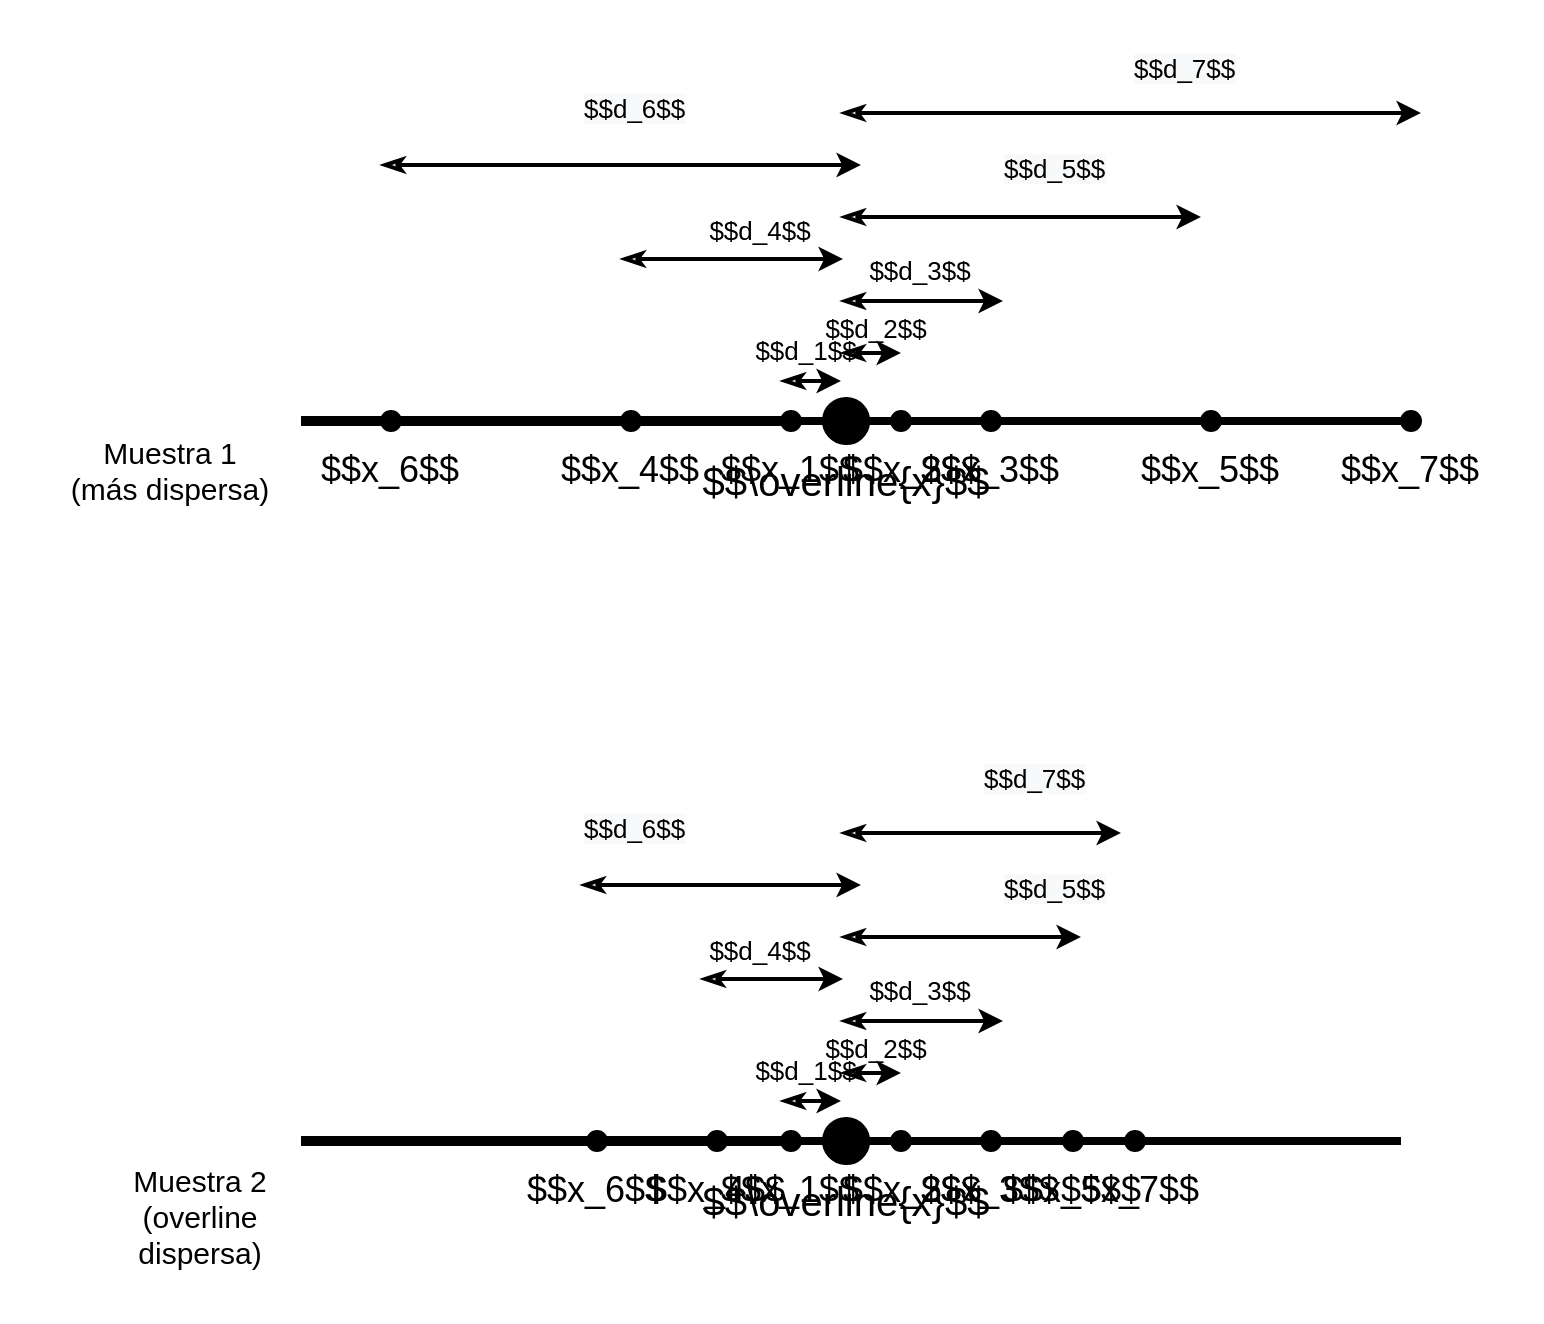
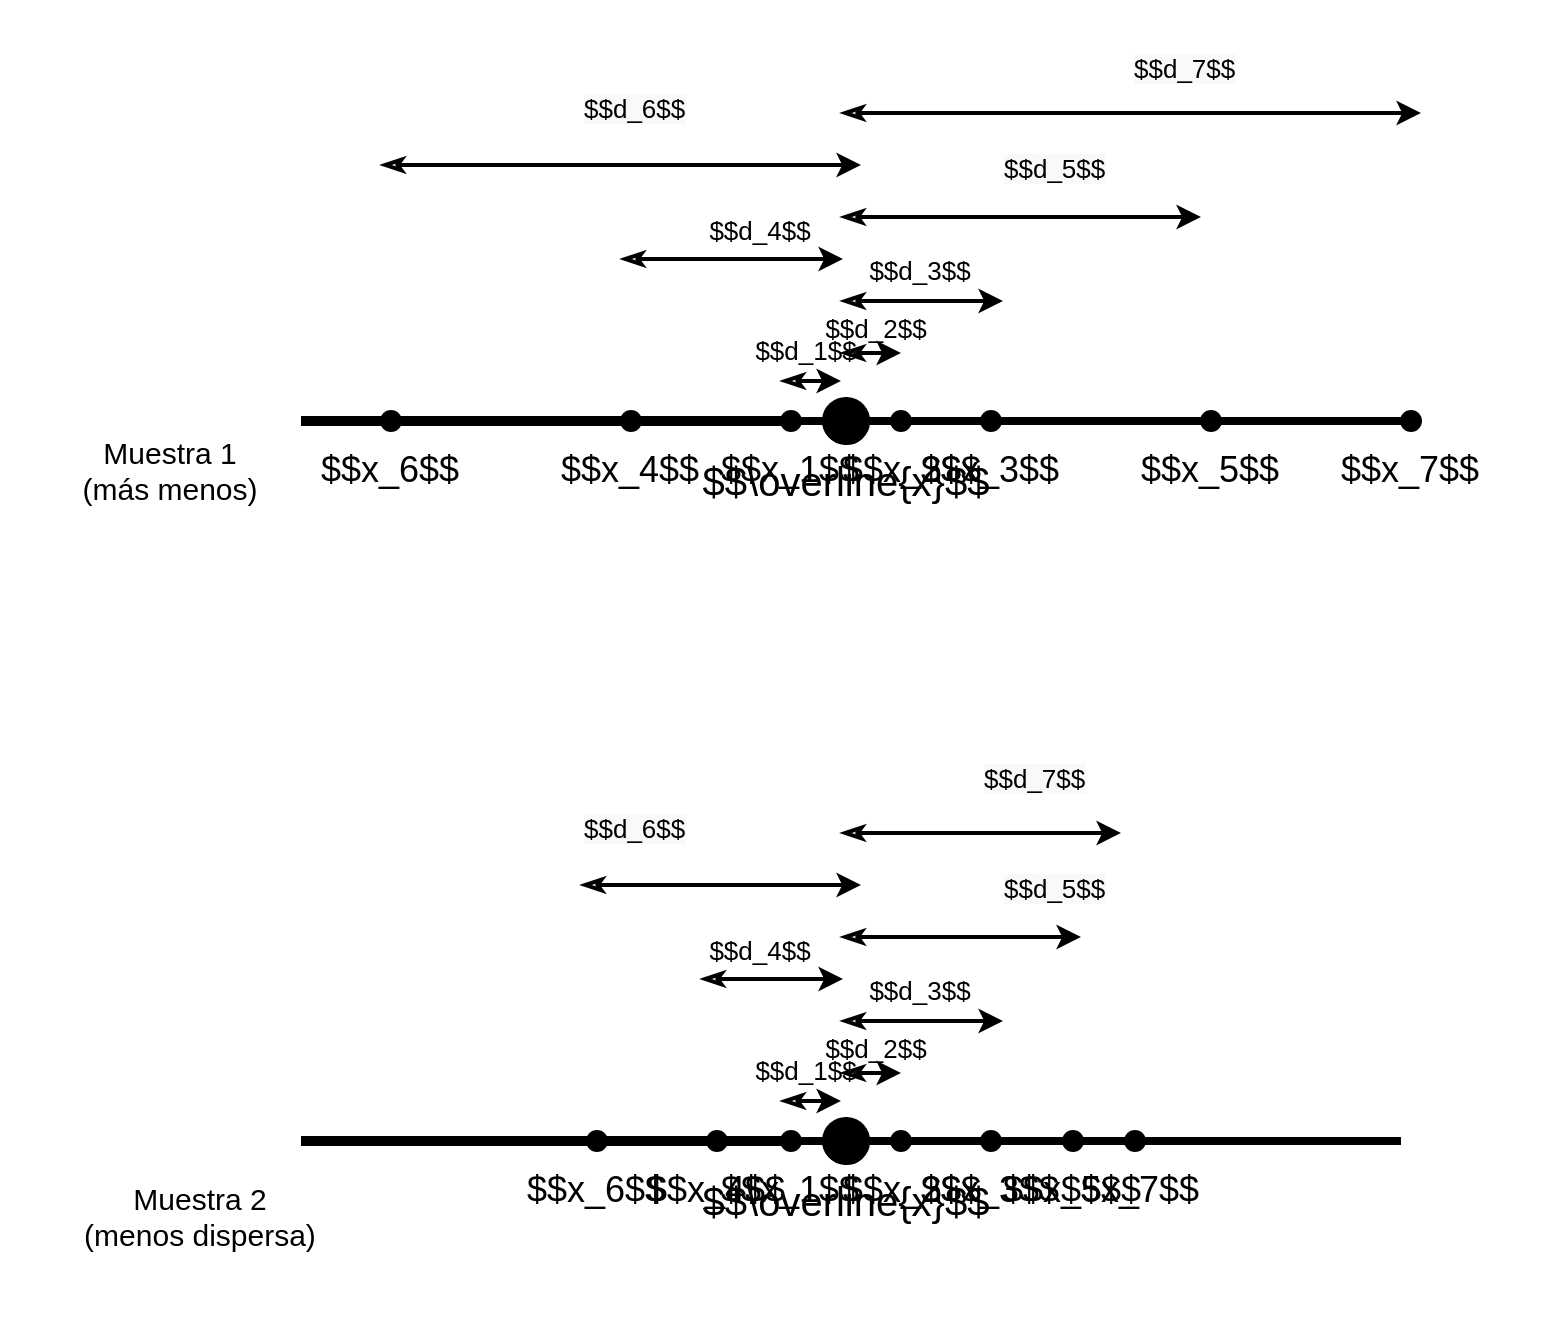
node "Muestra 1 (más dispersa)": label "Muestra 1 (más dispersa)" -> "Muestra 1 (más menos)"
node "Muestra 2 (overline dispersa)": label "Muestra 2 (overline dispersa)" -> "Muestra 2 (menos dispersa)"
